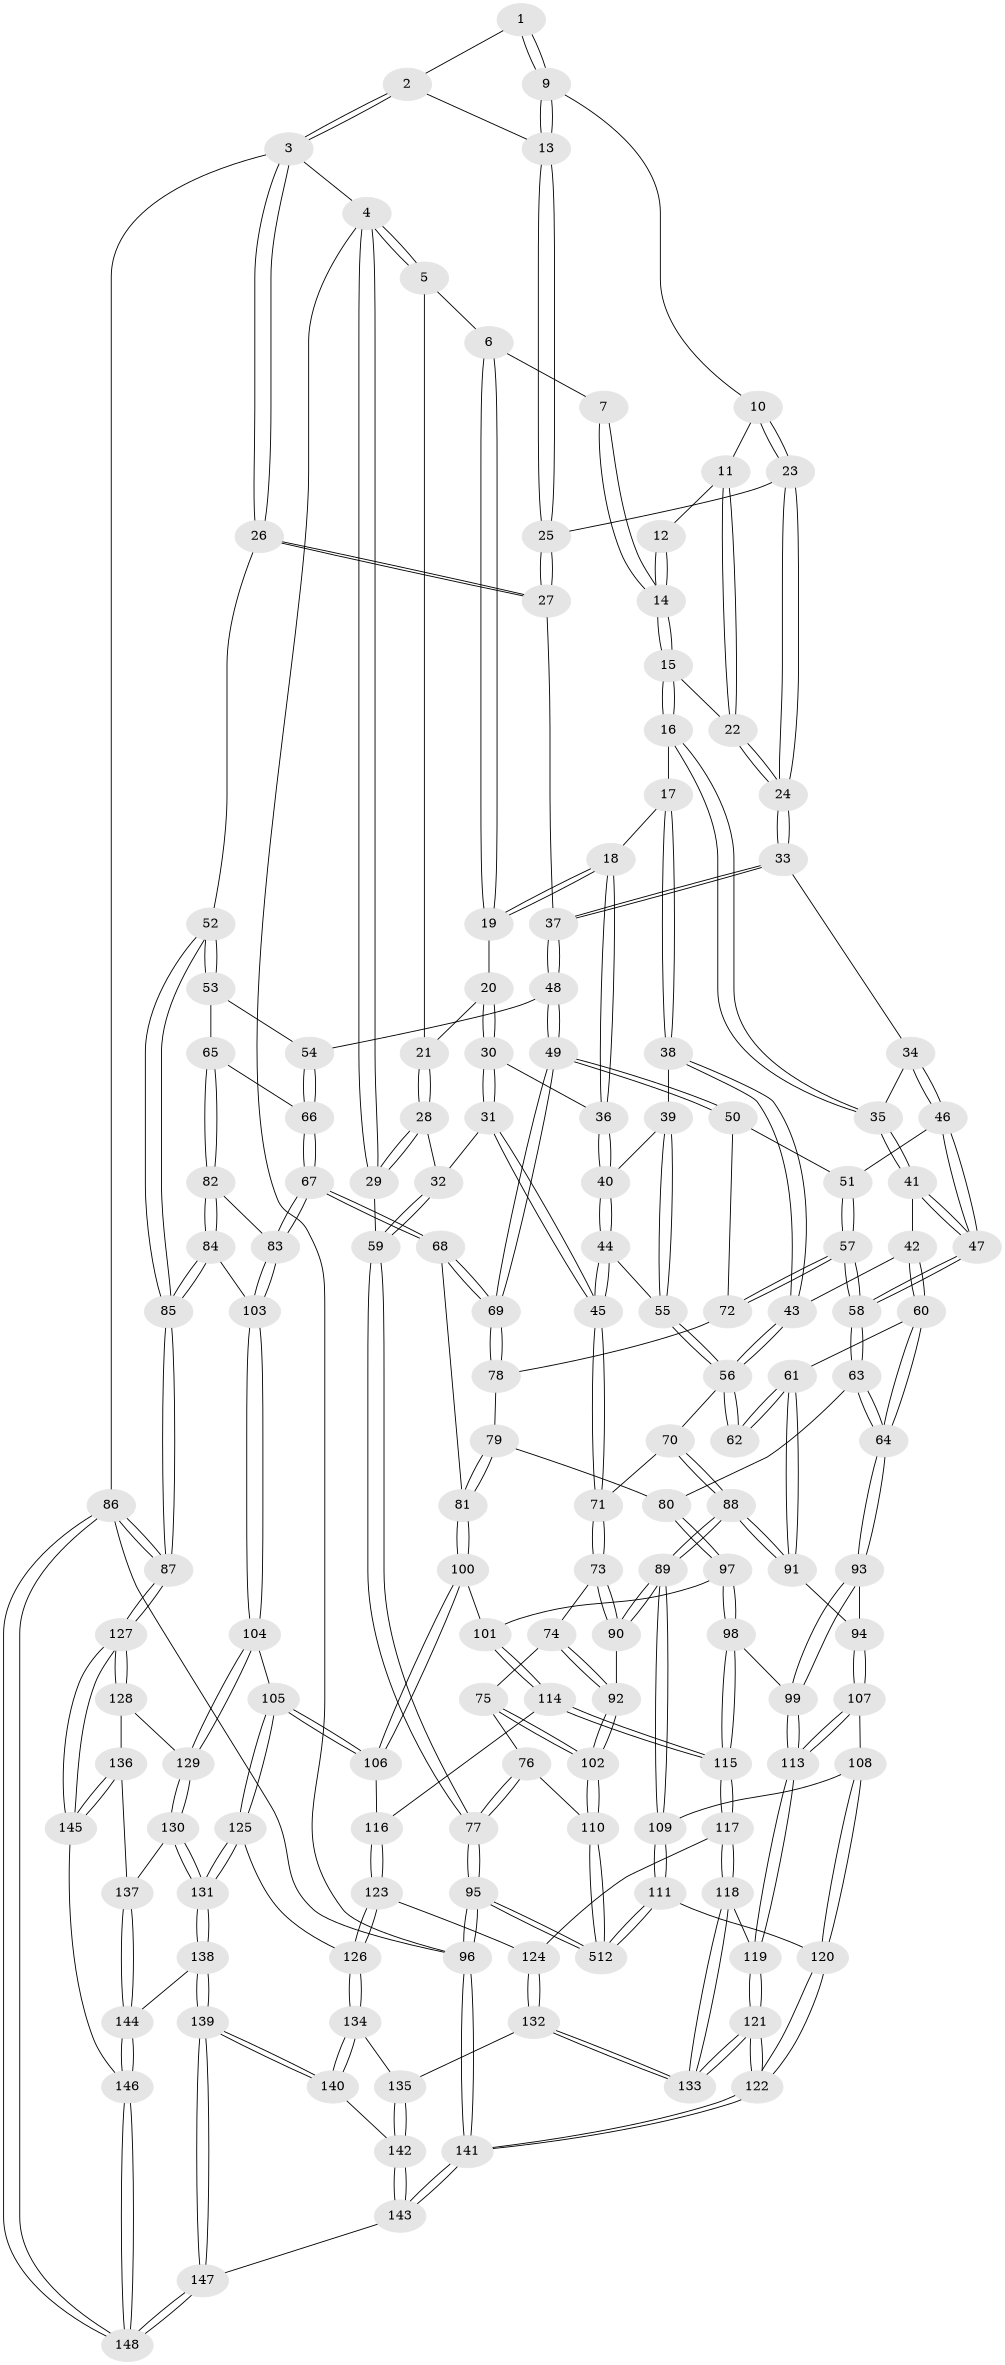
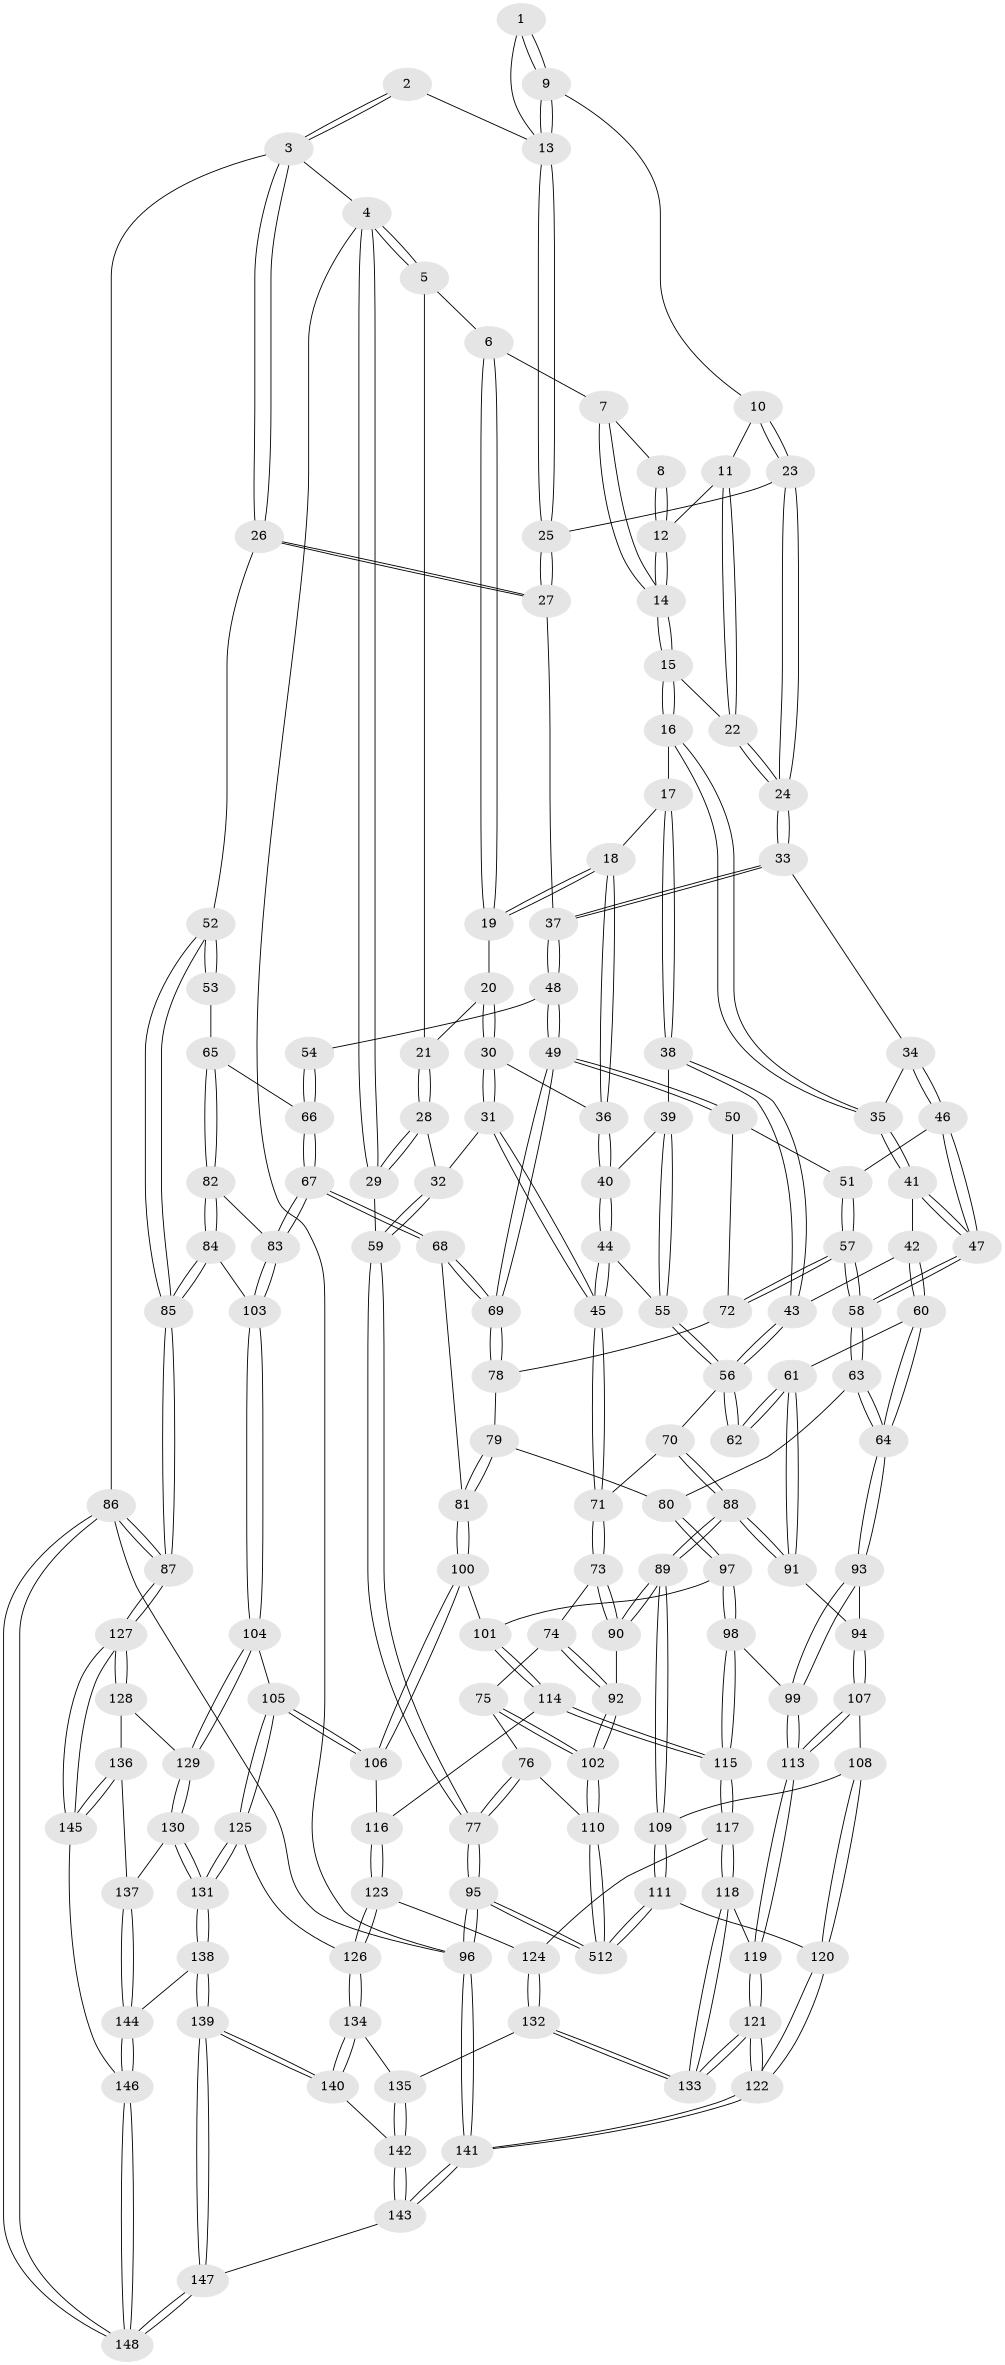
edge "1" -- "2": now "1" -- "13"
node "8": added
edge "53" -- "54": removed
